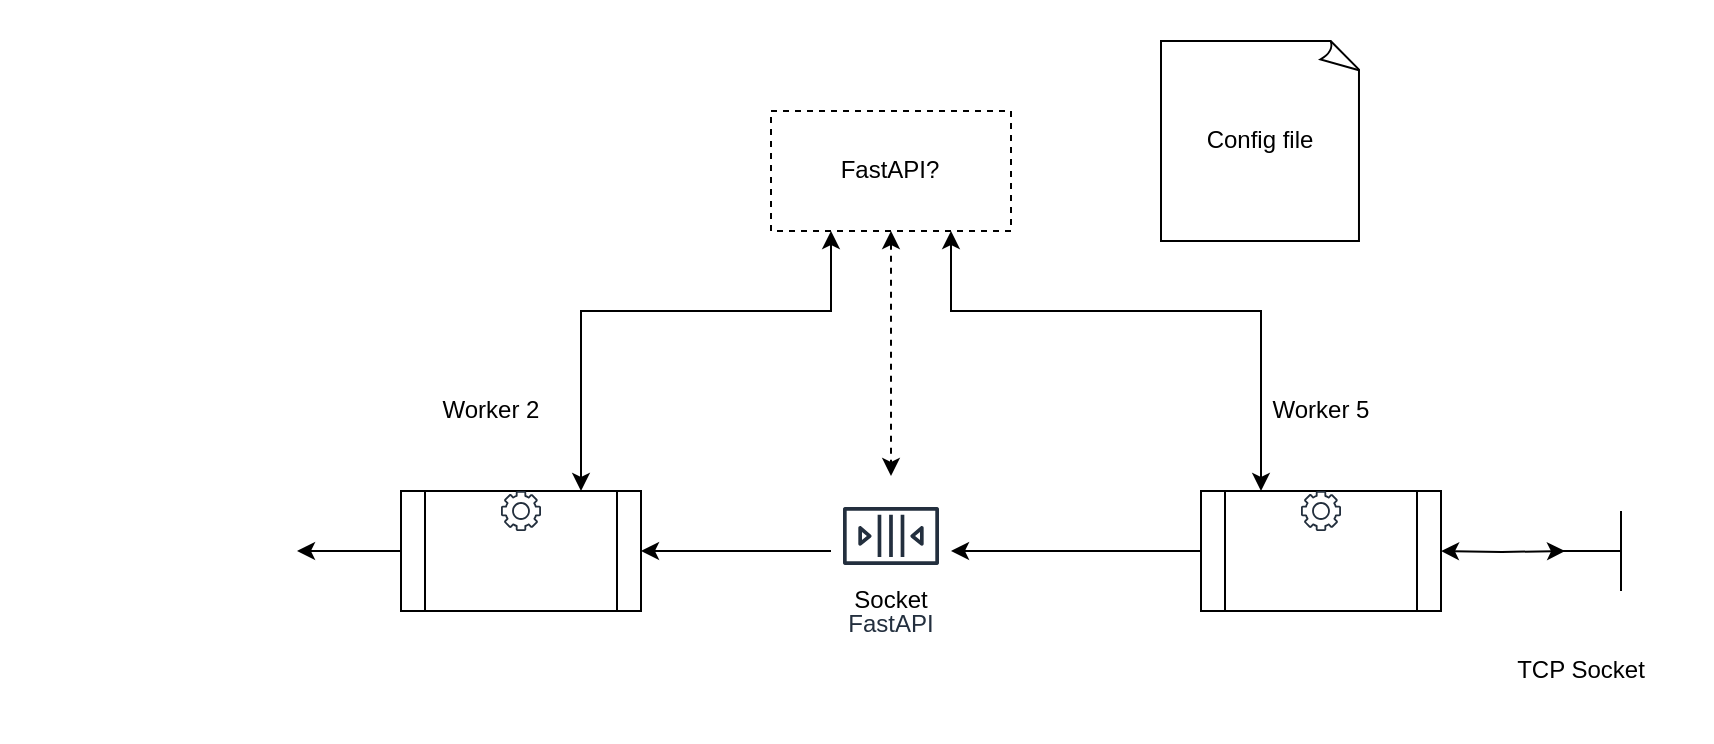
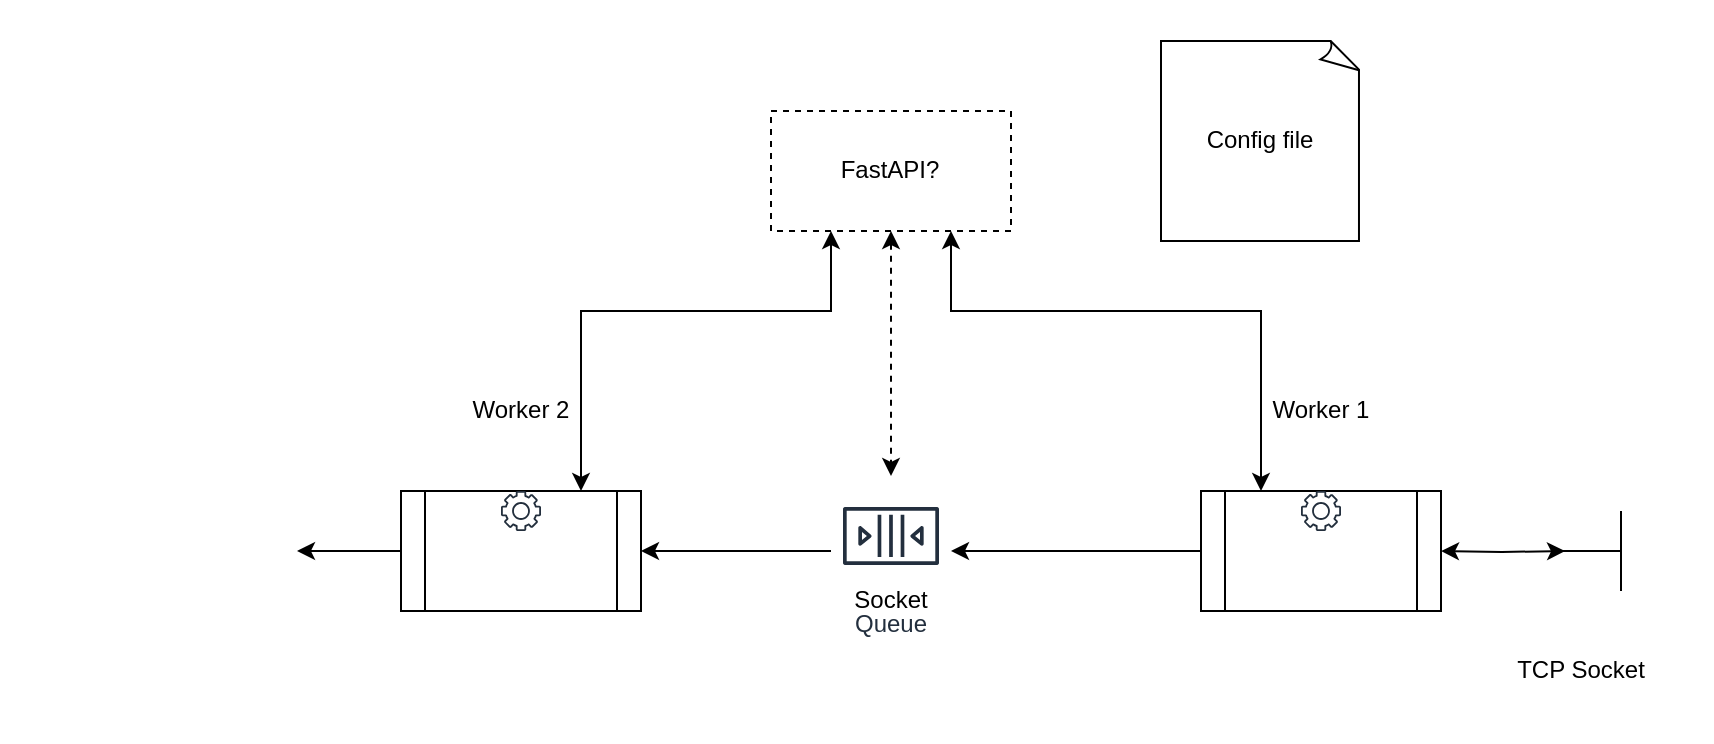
node "Worker 2": moved (491, 411) -> (521, 411)
node "Worker 5": label "Worker 5" -> "Worker 1"
node "FastAPI": label "FastAPI" -> "Queue"
